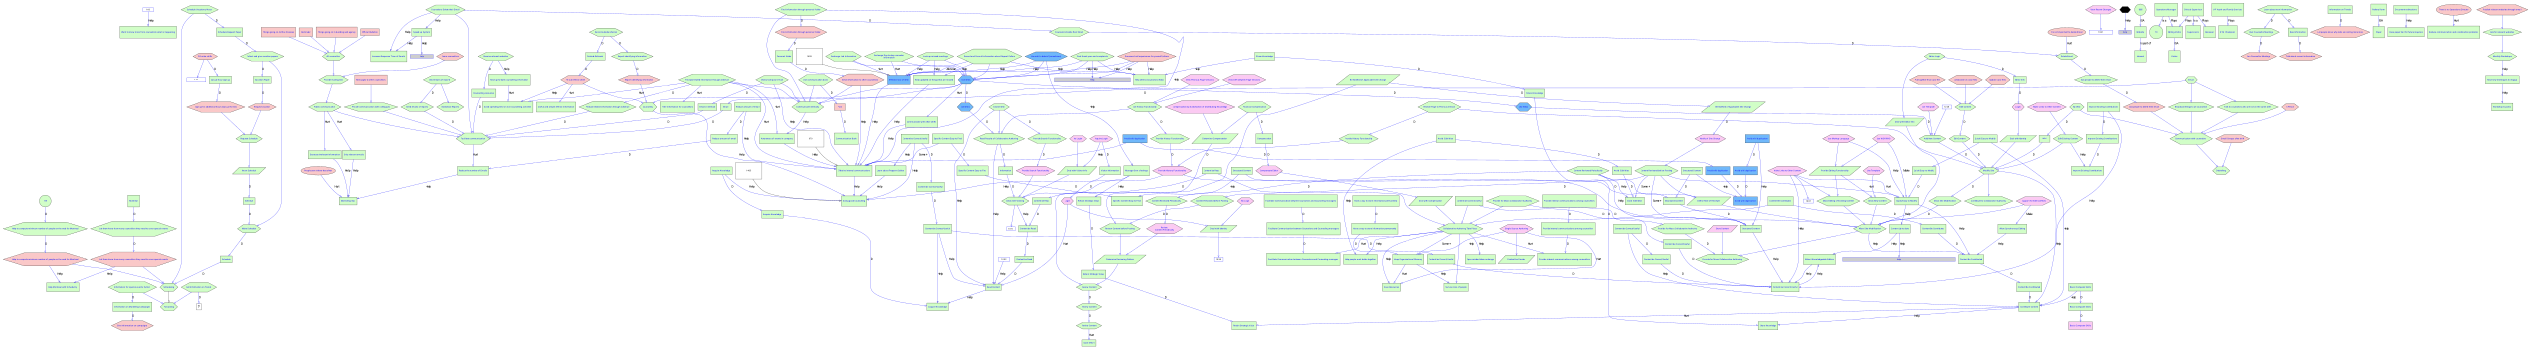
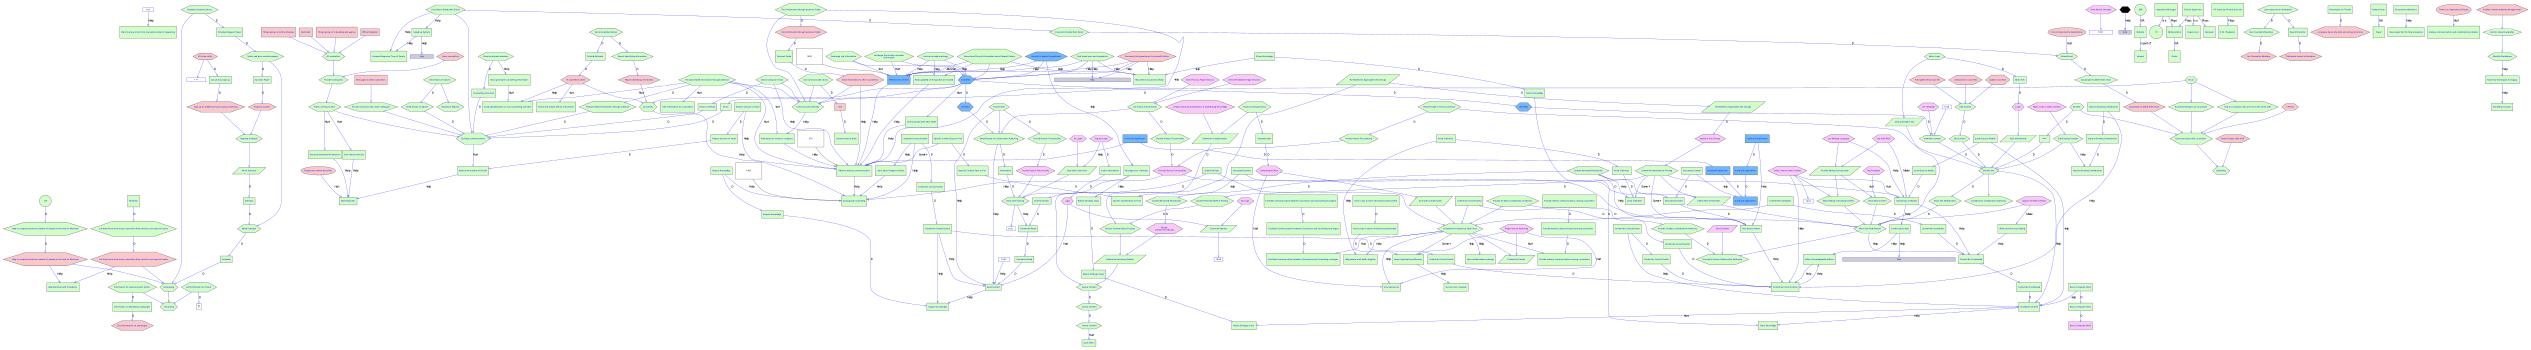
node "Sign up for additional hours (Casual for list)": label "Sign up for additional hours (Casual for list)" -> "Sign up for additional hours (Casual shift list)"
edge "Collaborative Authoring Take Place" -> "Survive loss of people": now "Collaborative Authoring Take Place" -> "Content be Created"
edge "Keep Organizational Memory" -> "Save Resources": now "Compensate Editor" -> "Save Resources"
